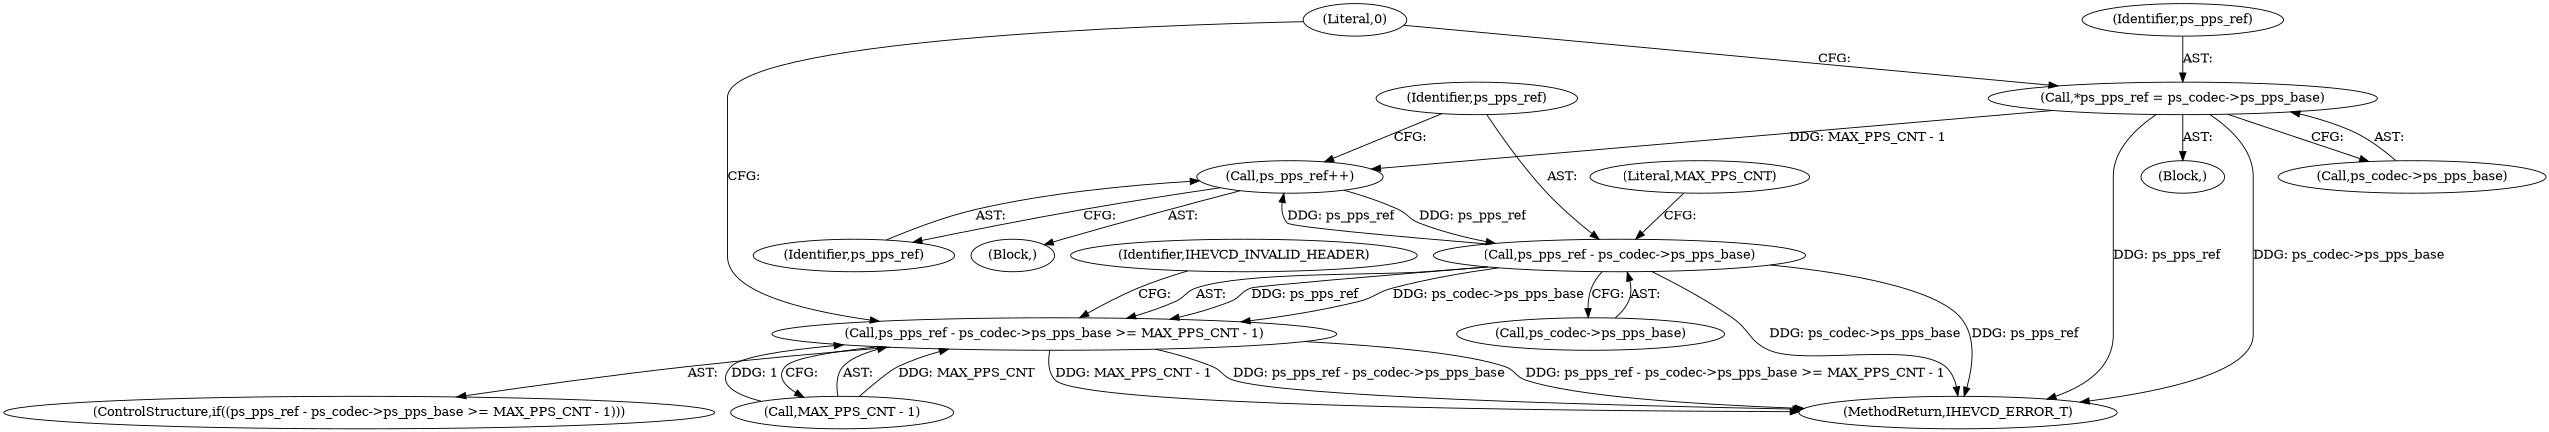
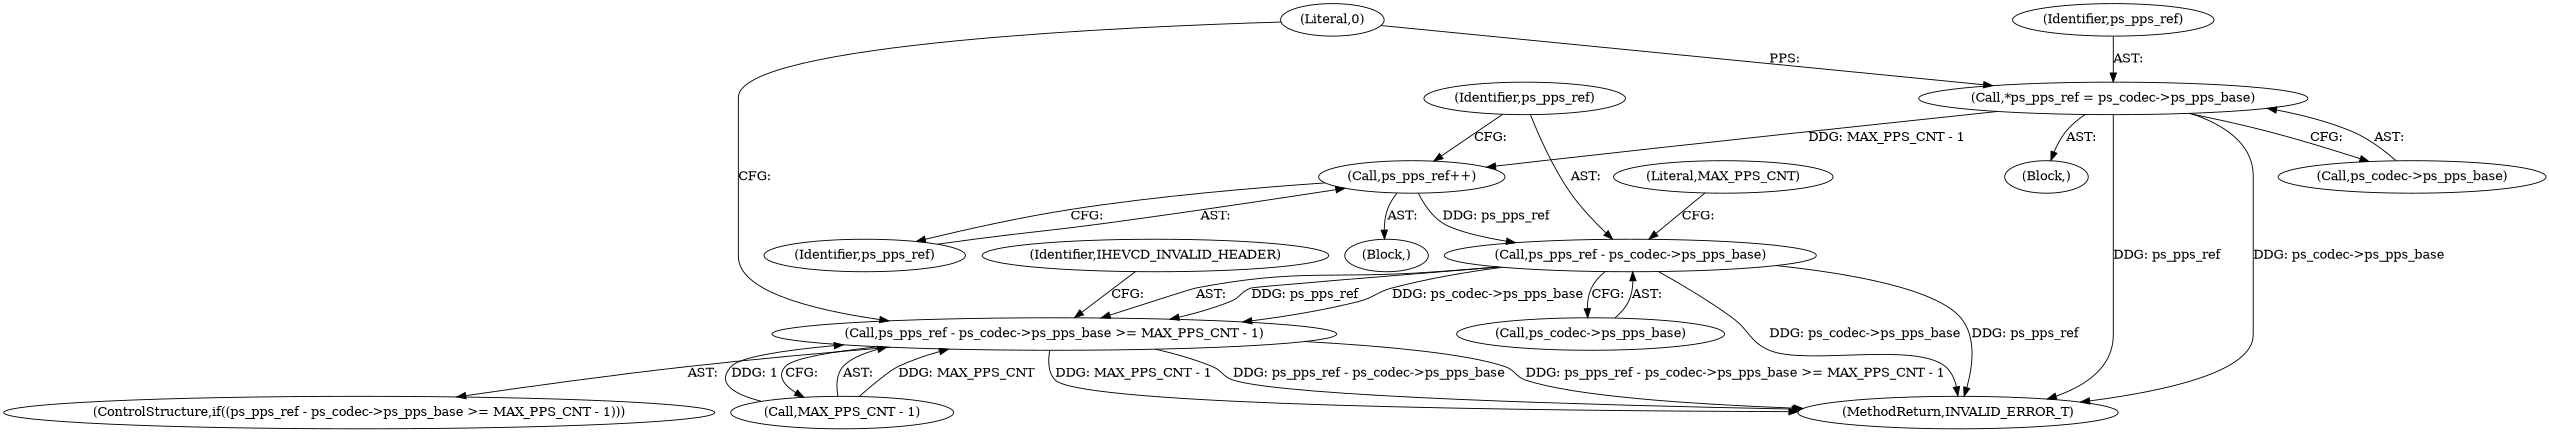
edge "(Literal,0)" -> "(Call,*ps_pps_ref = ps_codec->ps_pps_base)": label "CFG: " -> "PPS: "
edge "(Call,ps_pps_ref - ps_codec->ps_pps_base)" -> "(Call,ps_pps_ref++)": removed, label "DDG: ps_pps_ref"
node "(MethodReturn,IHEVCD_ERROR_T)": label "(MethodReturn,IHEVCD_ERROR_T)" -> "(MethodReturn,INVALID_ERROR_T)"
